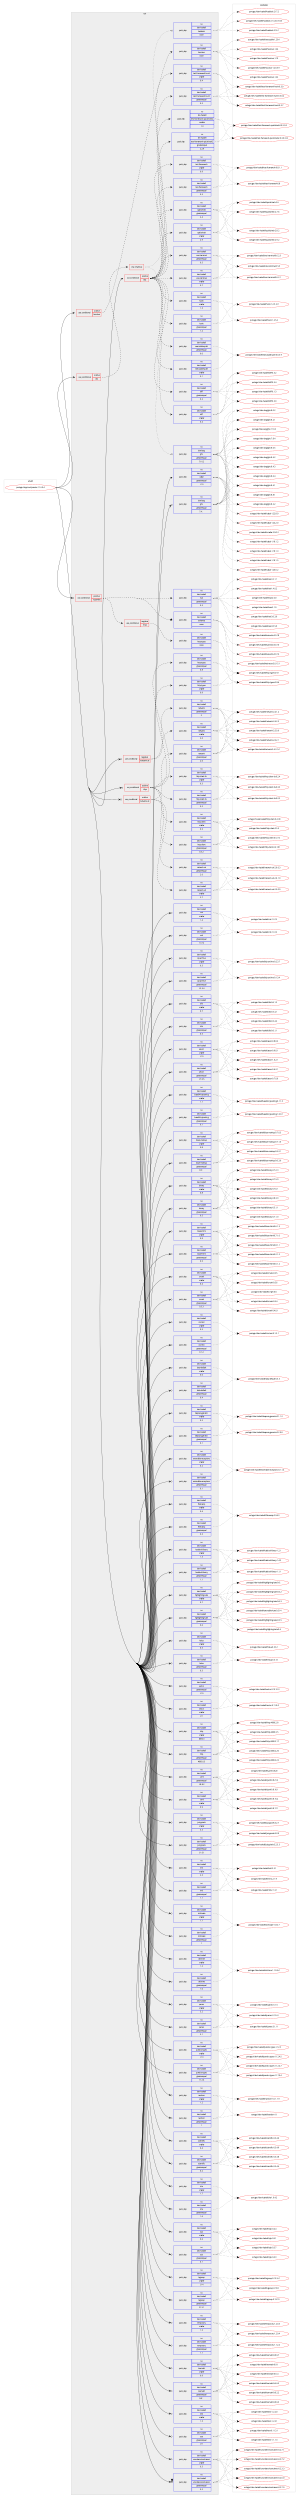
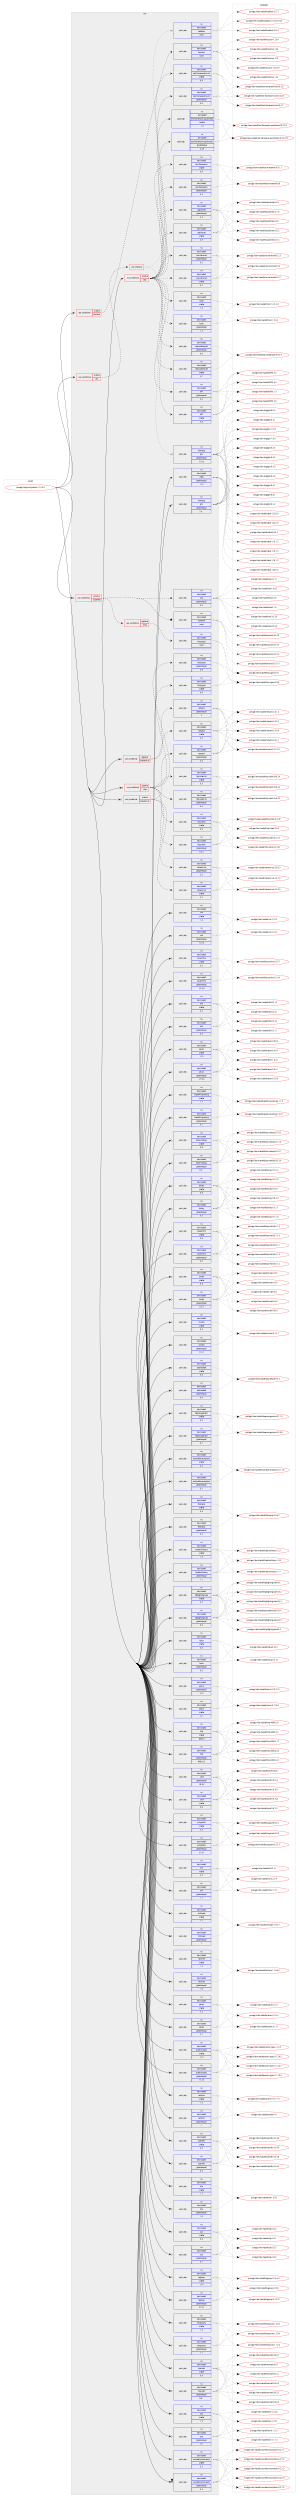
node "portage://dev-haskell/executable-1.23-r1": label "portage://dev-haskell/executable-1.23-r1" -> "portage://dev-haskell/hscolour-1.23-r1"
node "portage://dev-haskell/quickcheck-2.8.1": added
node "portage://dev-haskell/smaller-2.0.0.2": label "portage://dev-haskell/smaller-2.0.0.2" -> "portage://dev-haskell/cabal-2.0.0.2"
